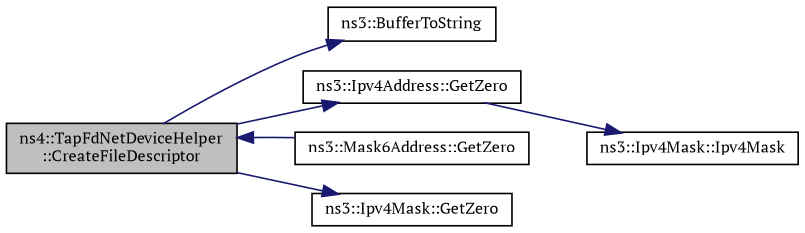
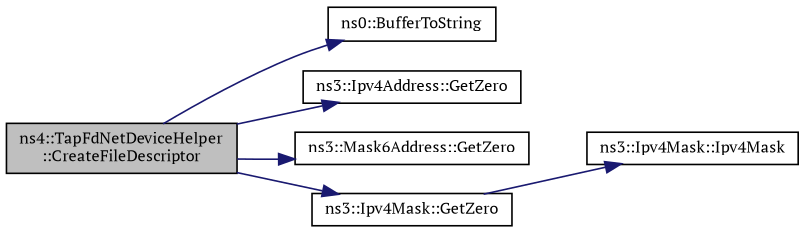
node "ns3::BufferToString": label "ns3::BufferToString" -> "ns0::BufferToString"
edge "ns3::Ipv4Address::GetZero" -> "ns3::Ipv4Mask::Ipv4Mask": now "ns3::Ipv4Mask::GetZero" -> "ns3::Ipv4Mask::Ipv4Mask"
edge "ns3::Mask6Address::GetZero" -> "ns4::TapFdNetDeviceHelper ::CreateFileDescriptor": reversed
